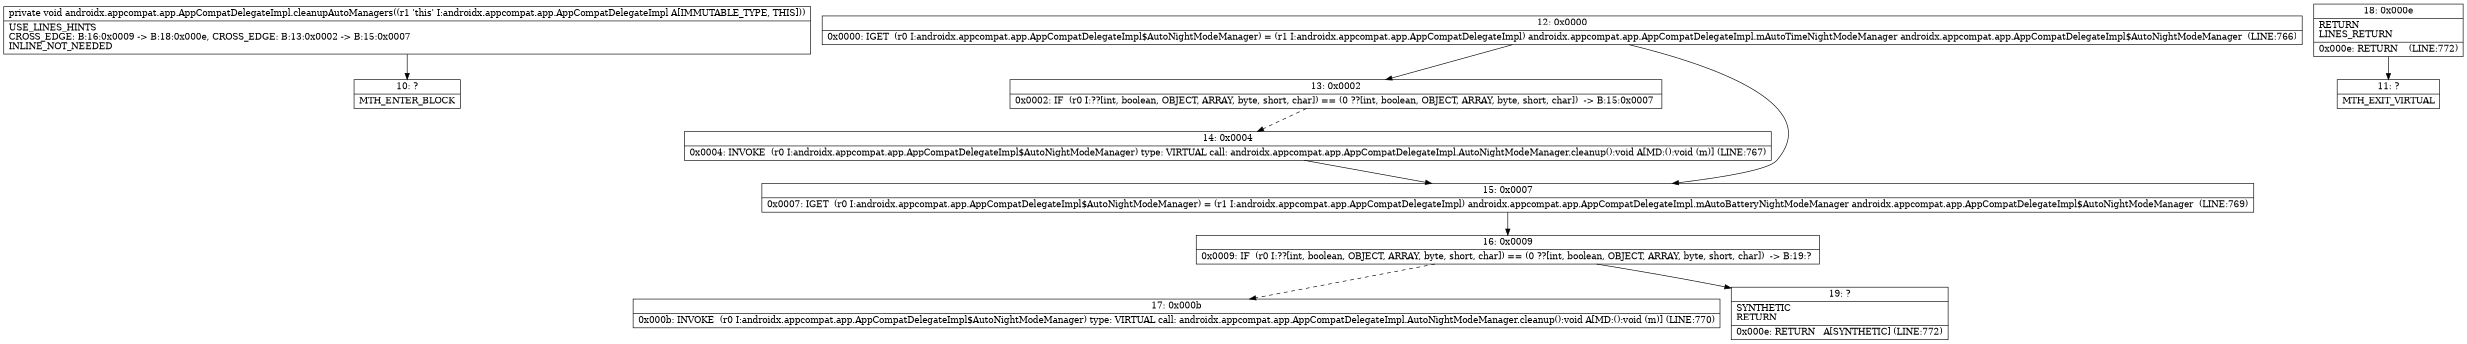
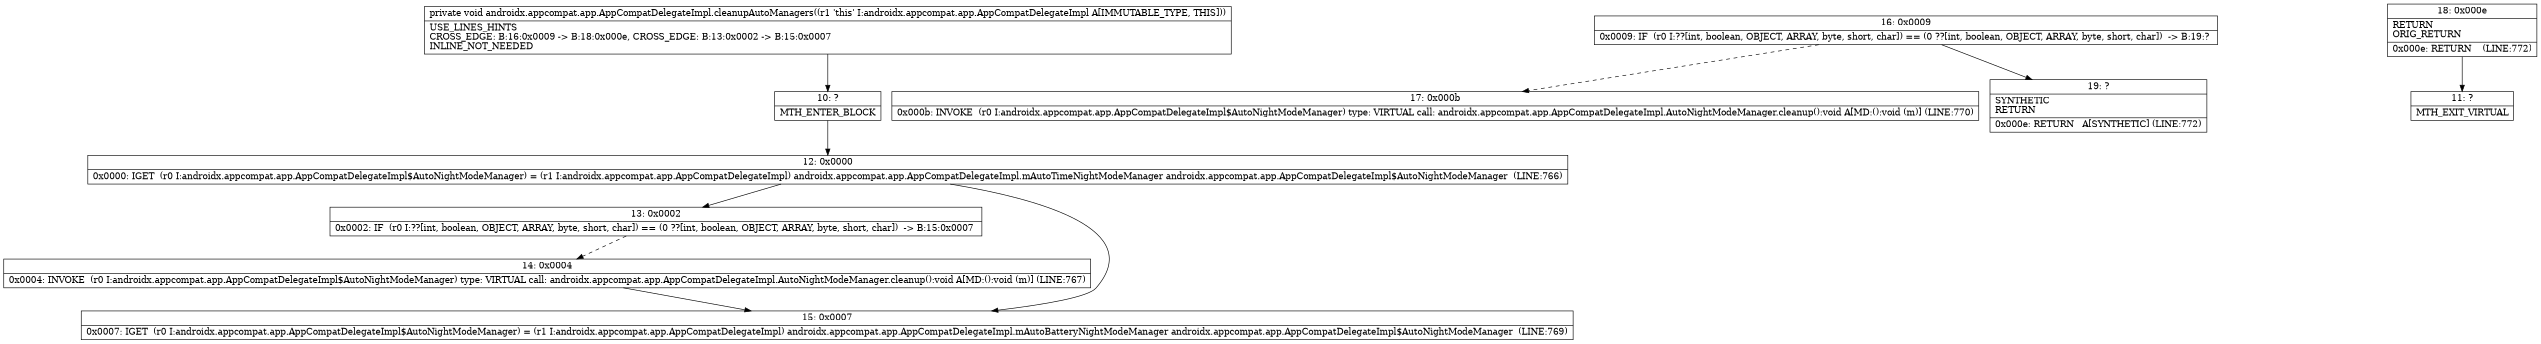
node "18: 0x000e": text "LINES_RETURN" -> "ORIG_RETURN"
edge "10: ?" -> "12: 0x0000": added
edge "15: 0x0007" -> "16: 0x0009": removed
